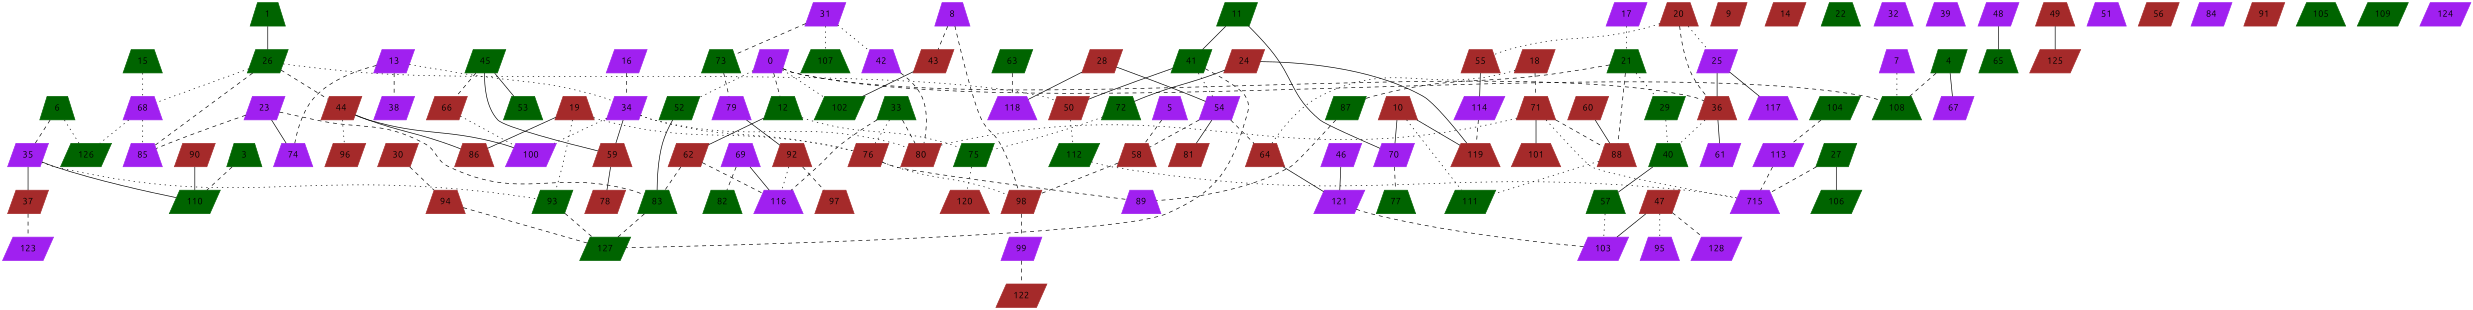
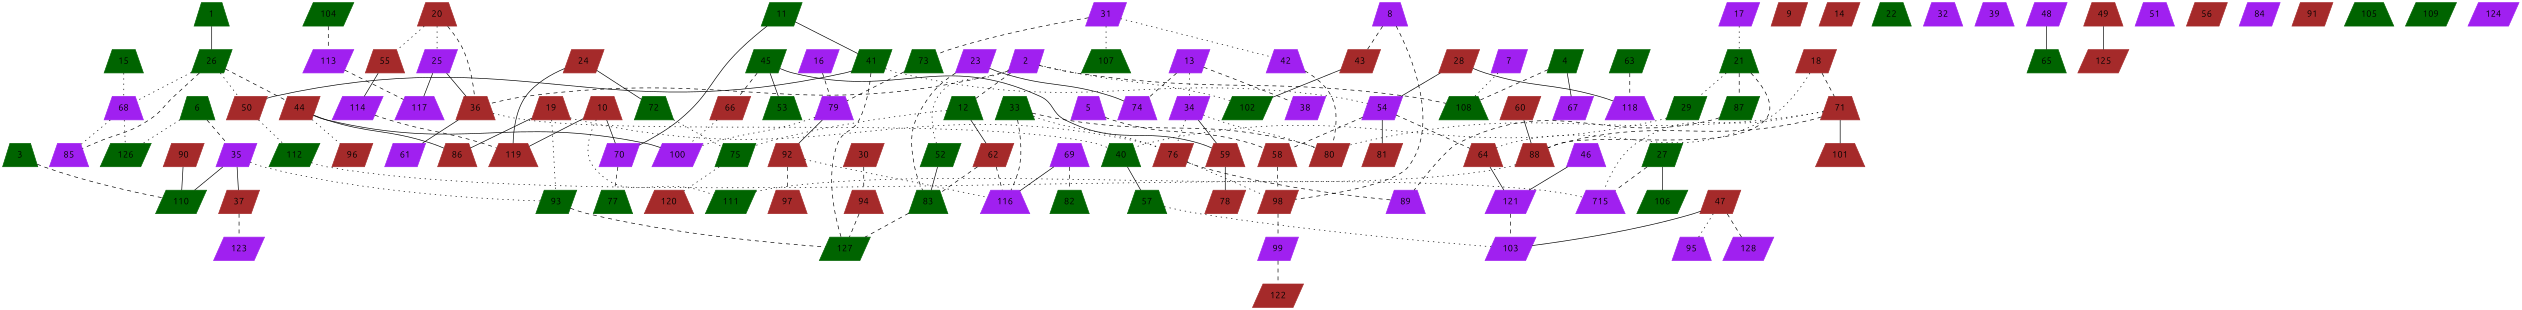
node "0": label "0" -> "2"
node "7": shape trapezium -> parallelogram
edge "16" -- "34": now "16" -- "79"
edge "23" -- "85": removed
edge "34" -- "100": now "79" -- "100"
node "46": shape parallelogram -> trapezium
edge "113" -- "715": now "113" -- "117"
